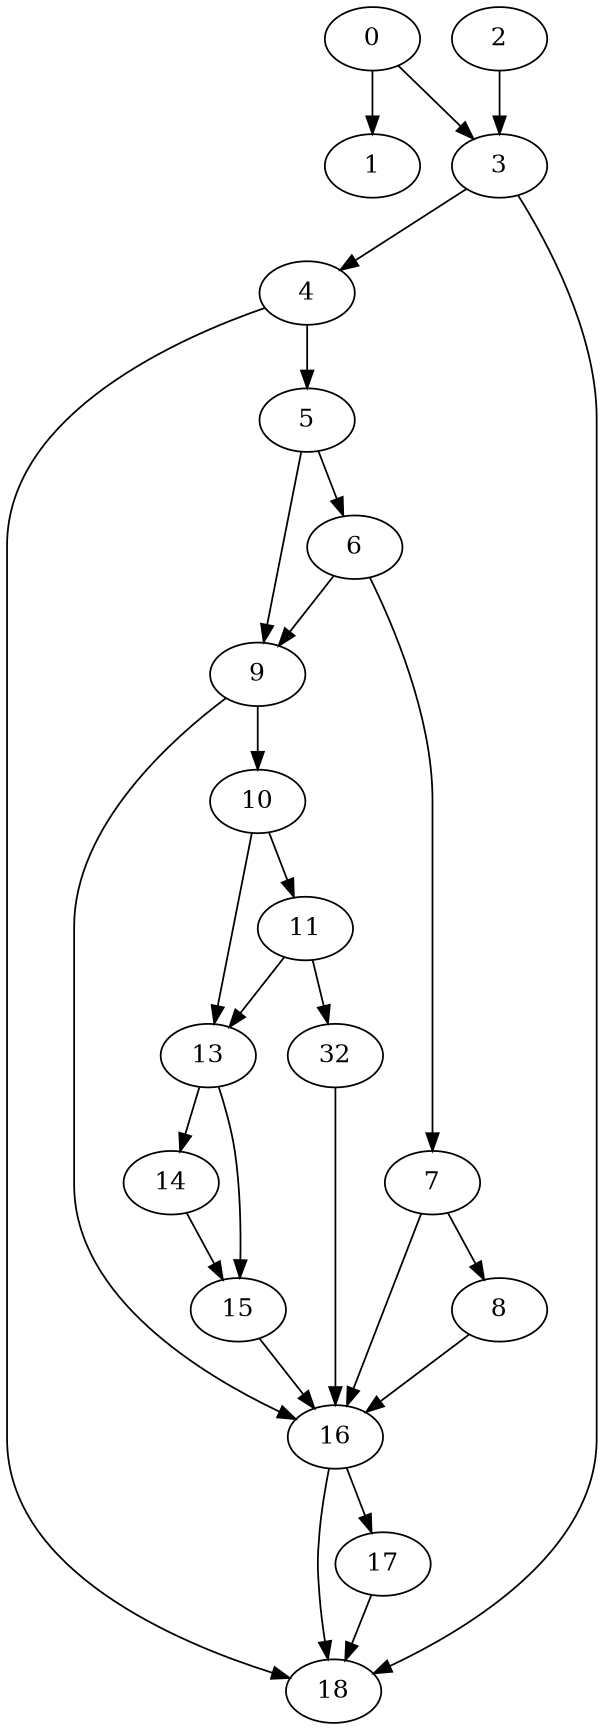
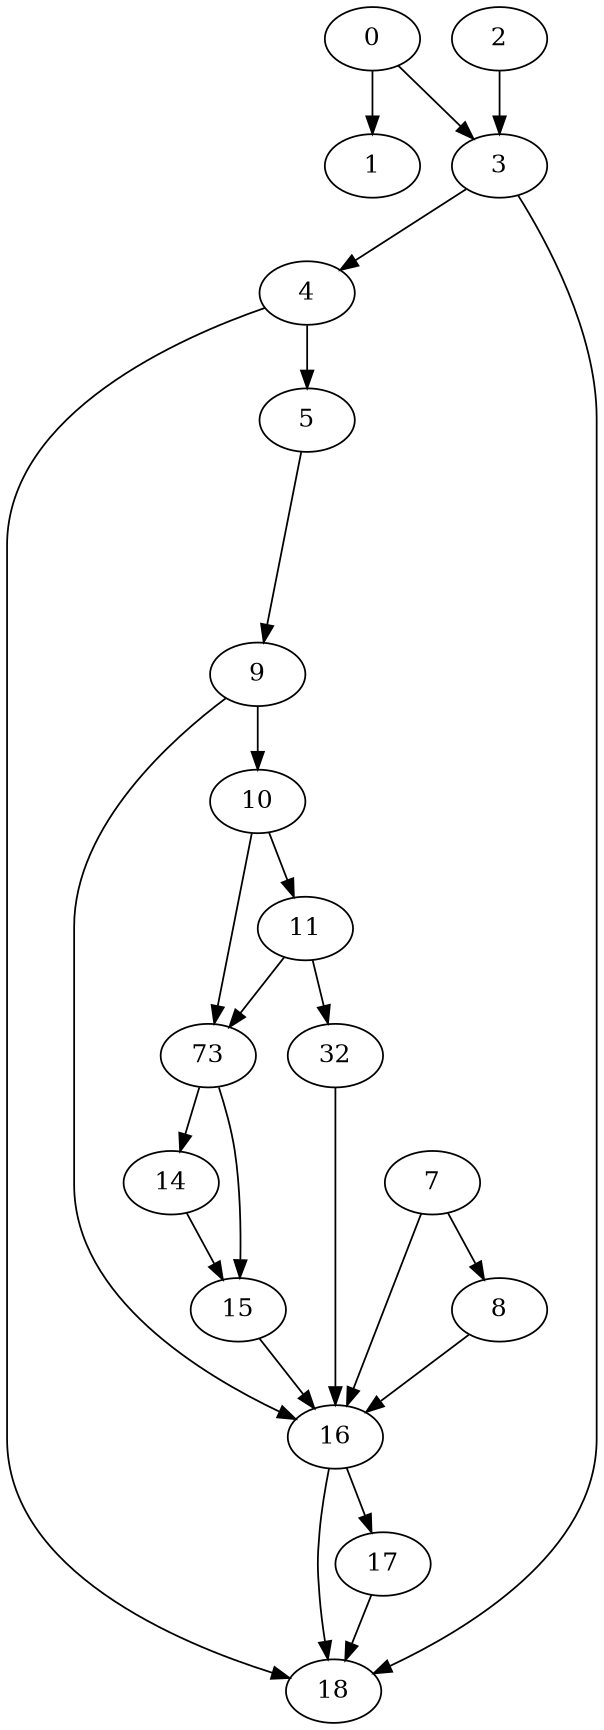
node "6": removed
node "13": label "13" -> "73"
